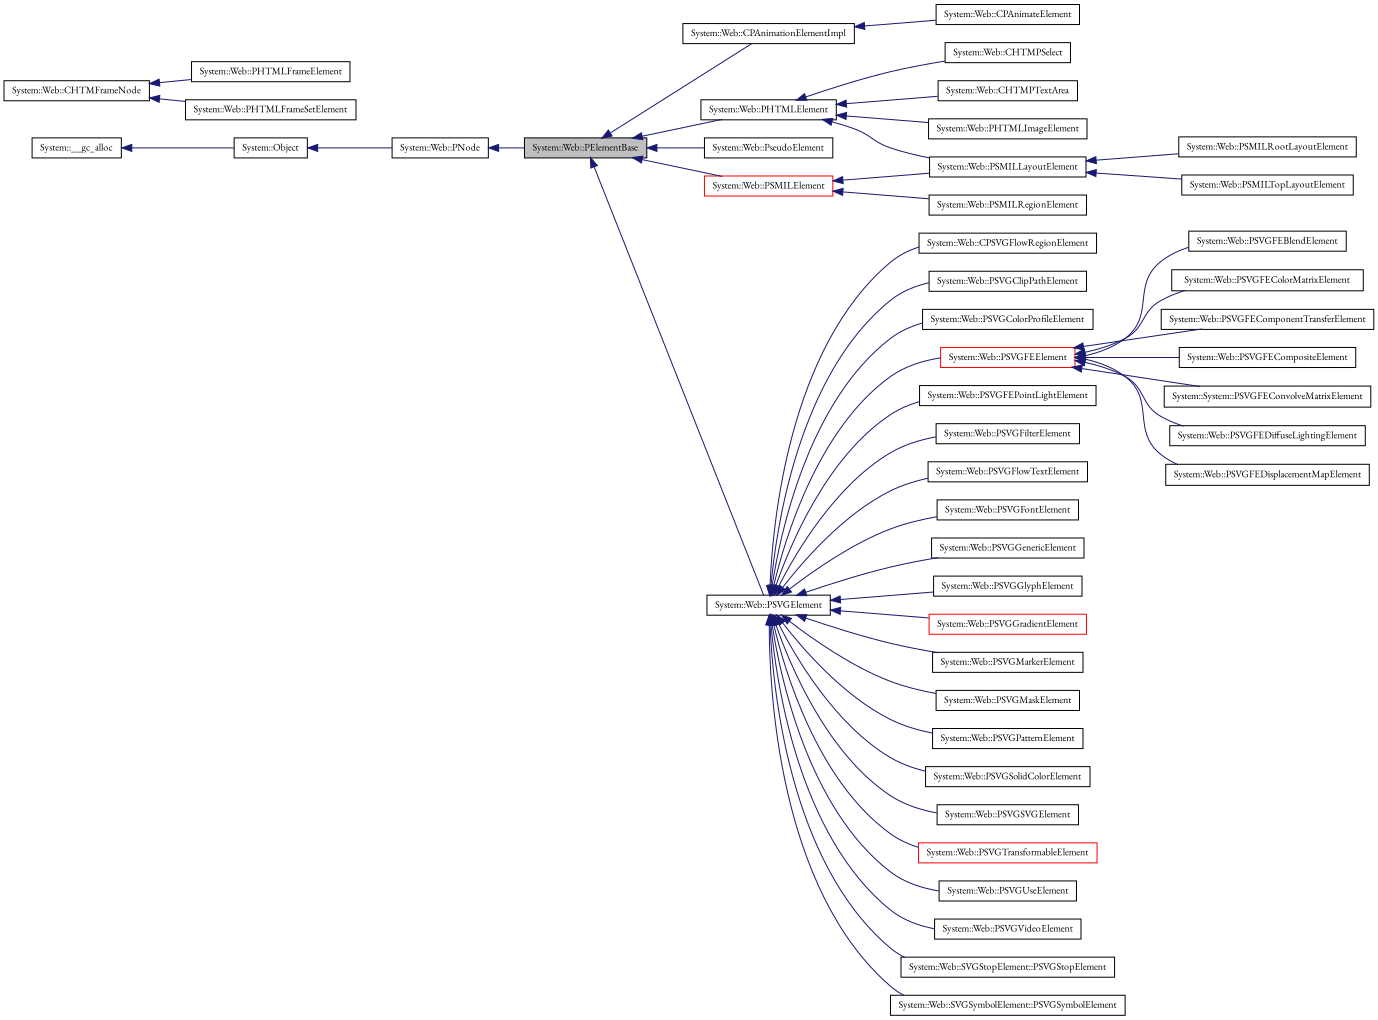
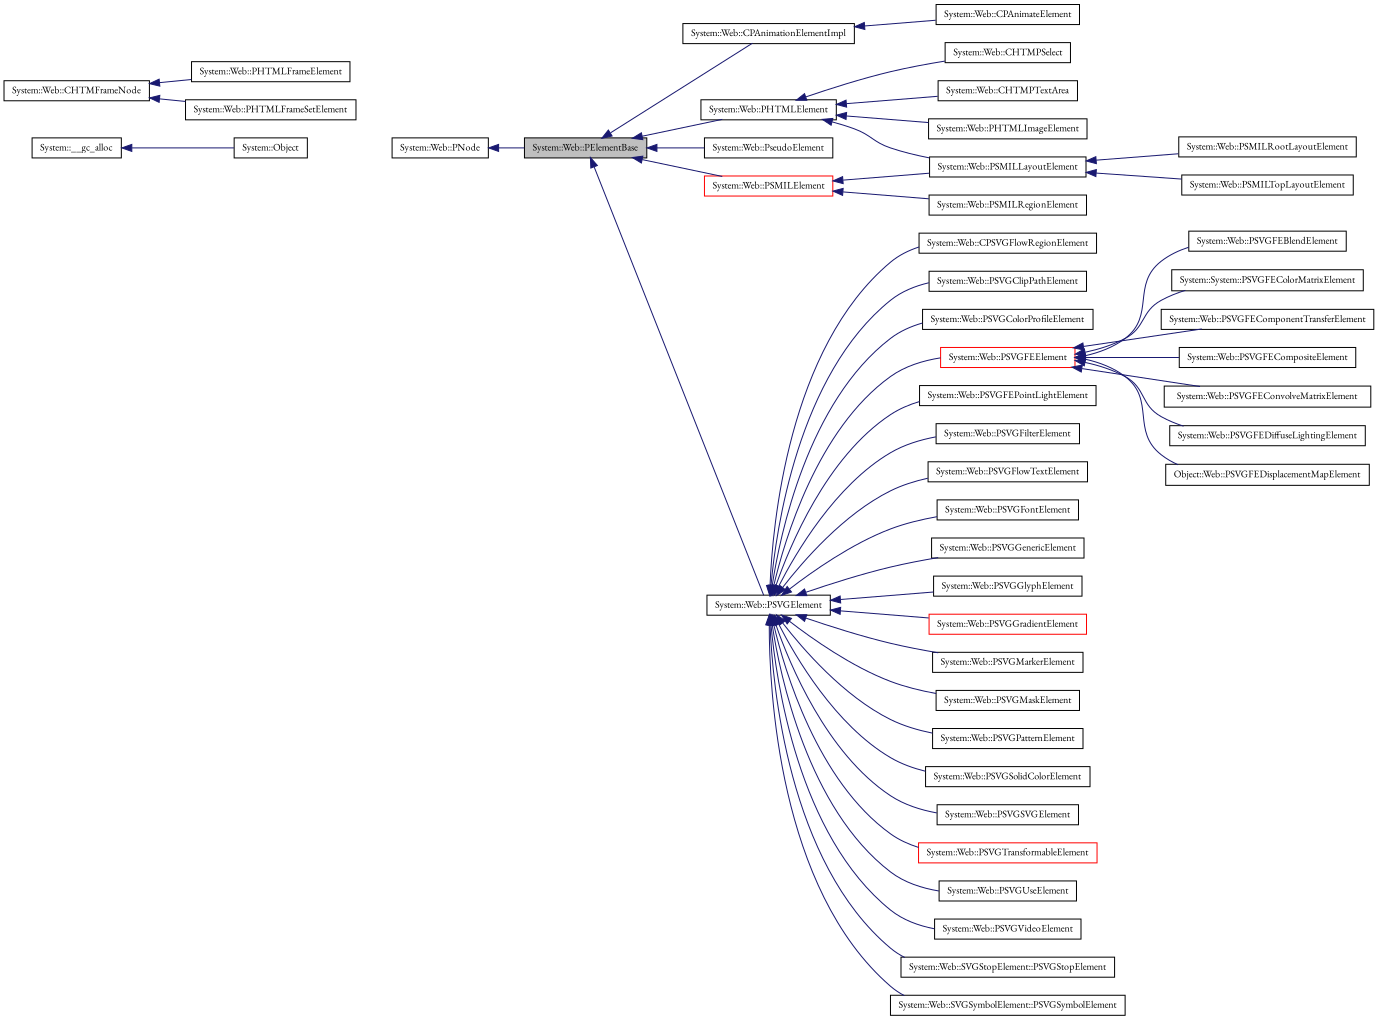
edge "System::Web::PNode" -> "System::Object": removed
node "System::Web::PSVGFEColorMatrixElement": label "System::Web::PSVGFEColorMatrixElement" -> "System::System::PSVGFEColorMatrixElement"
node "System::System::PSVGFEConvolveMatrixElement": label "System::System::PSVGFEConvolveMatrixElement" -> "System::Web::PSVGFEConvolveMatrixElement"
node "System::Web::PSVGFEDisplacementMapElement": label "System::Web::PSVGFEDisplacementMapElement" -> "Object::Web::PSVGFEDisplacementMapElement"
